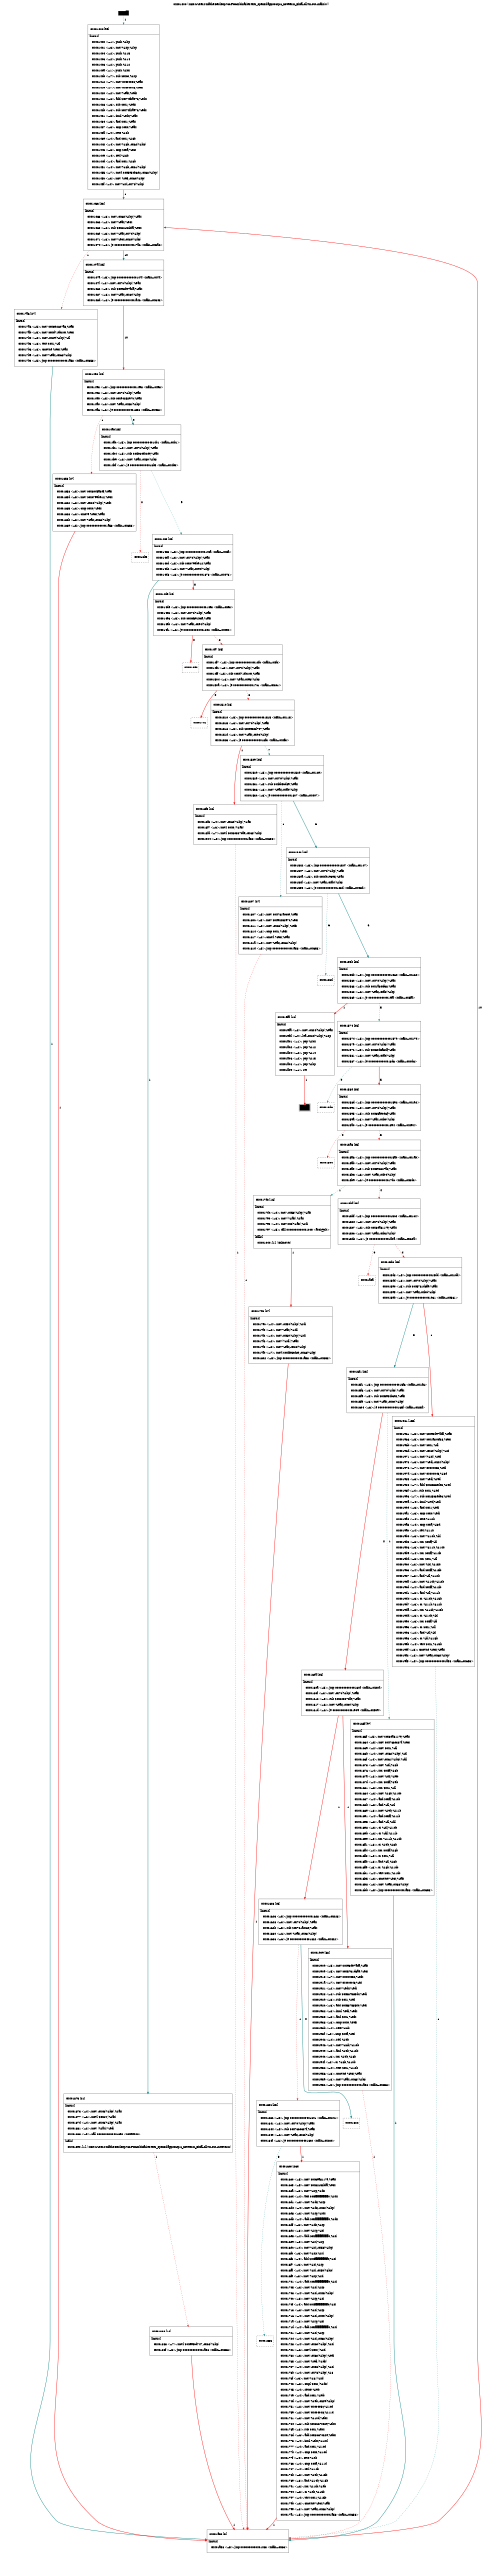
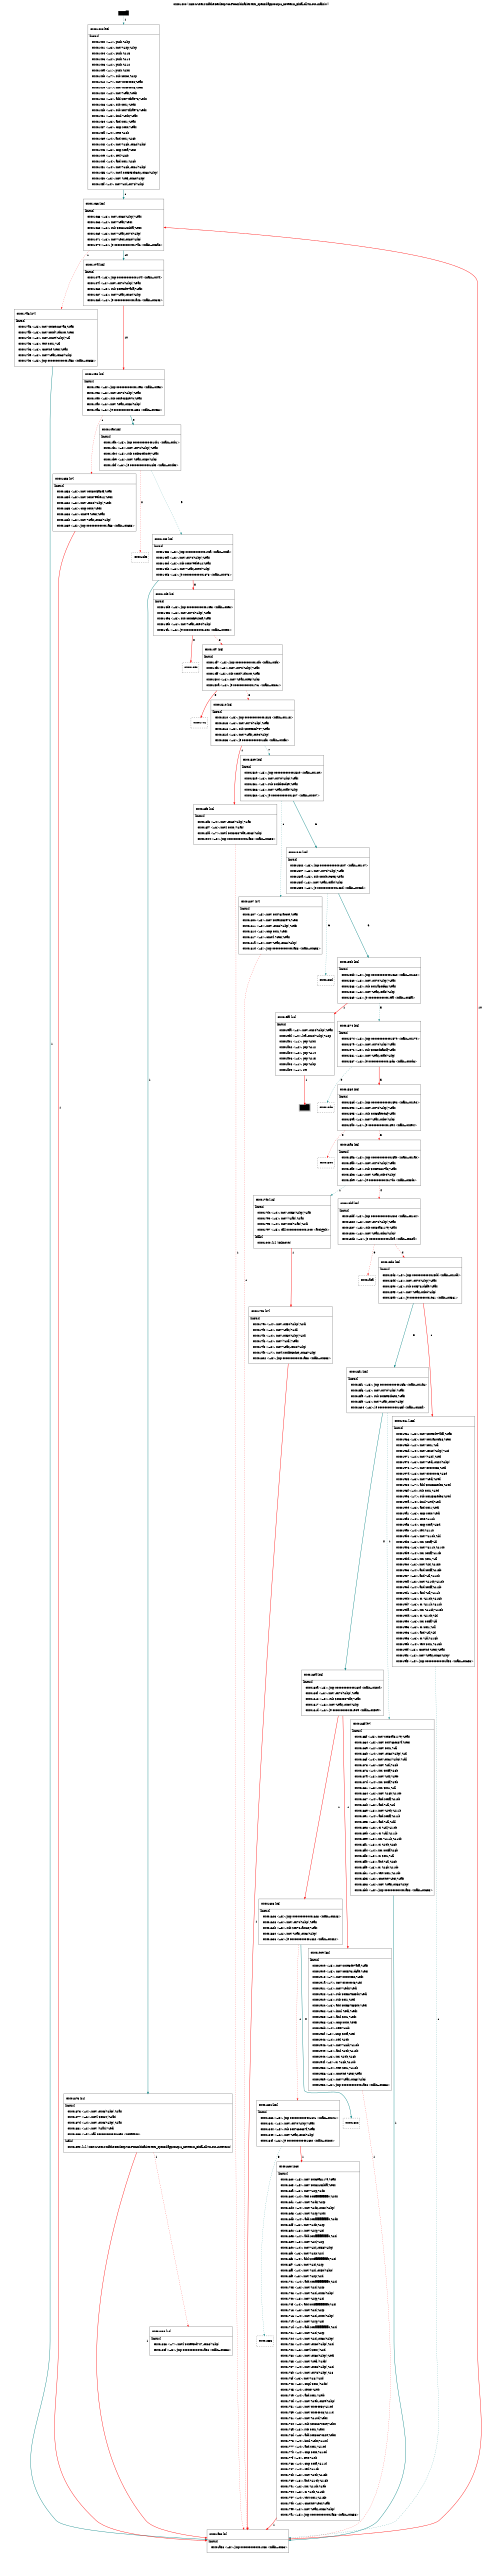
edge "0x4015f1 [25]" -> "0x40160a [25]": color red -> teal
edge "0x401888 [12]" -> "0x401a58 [5]": now "0x401873 [21]" -> "0x401a58 [5]"
